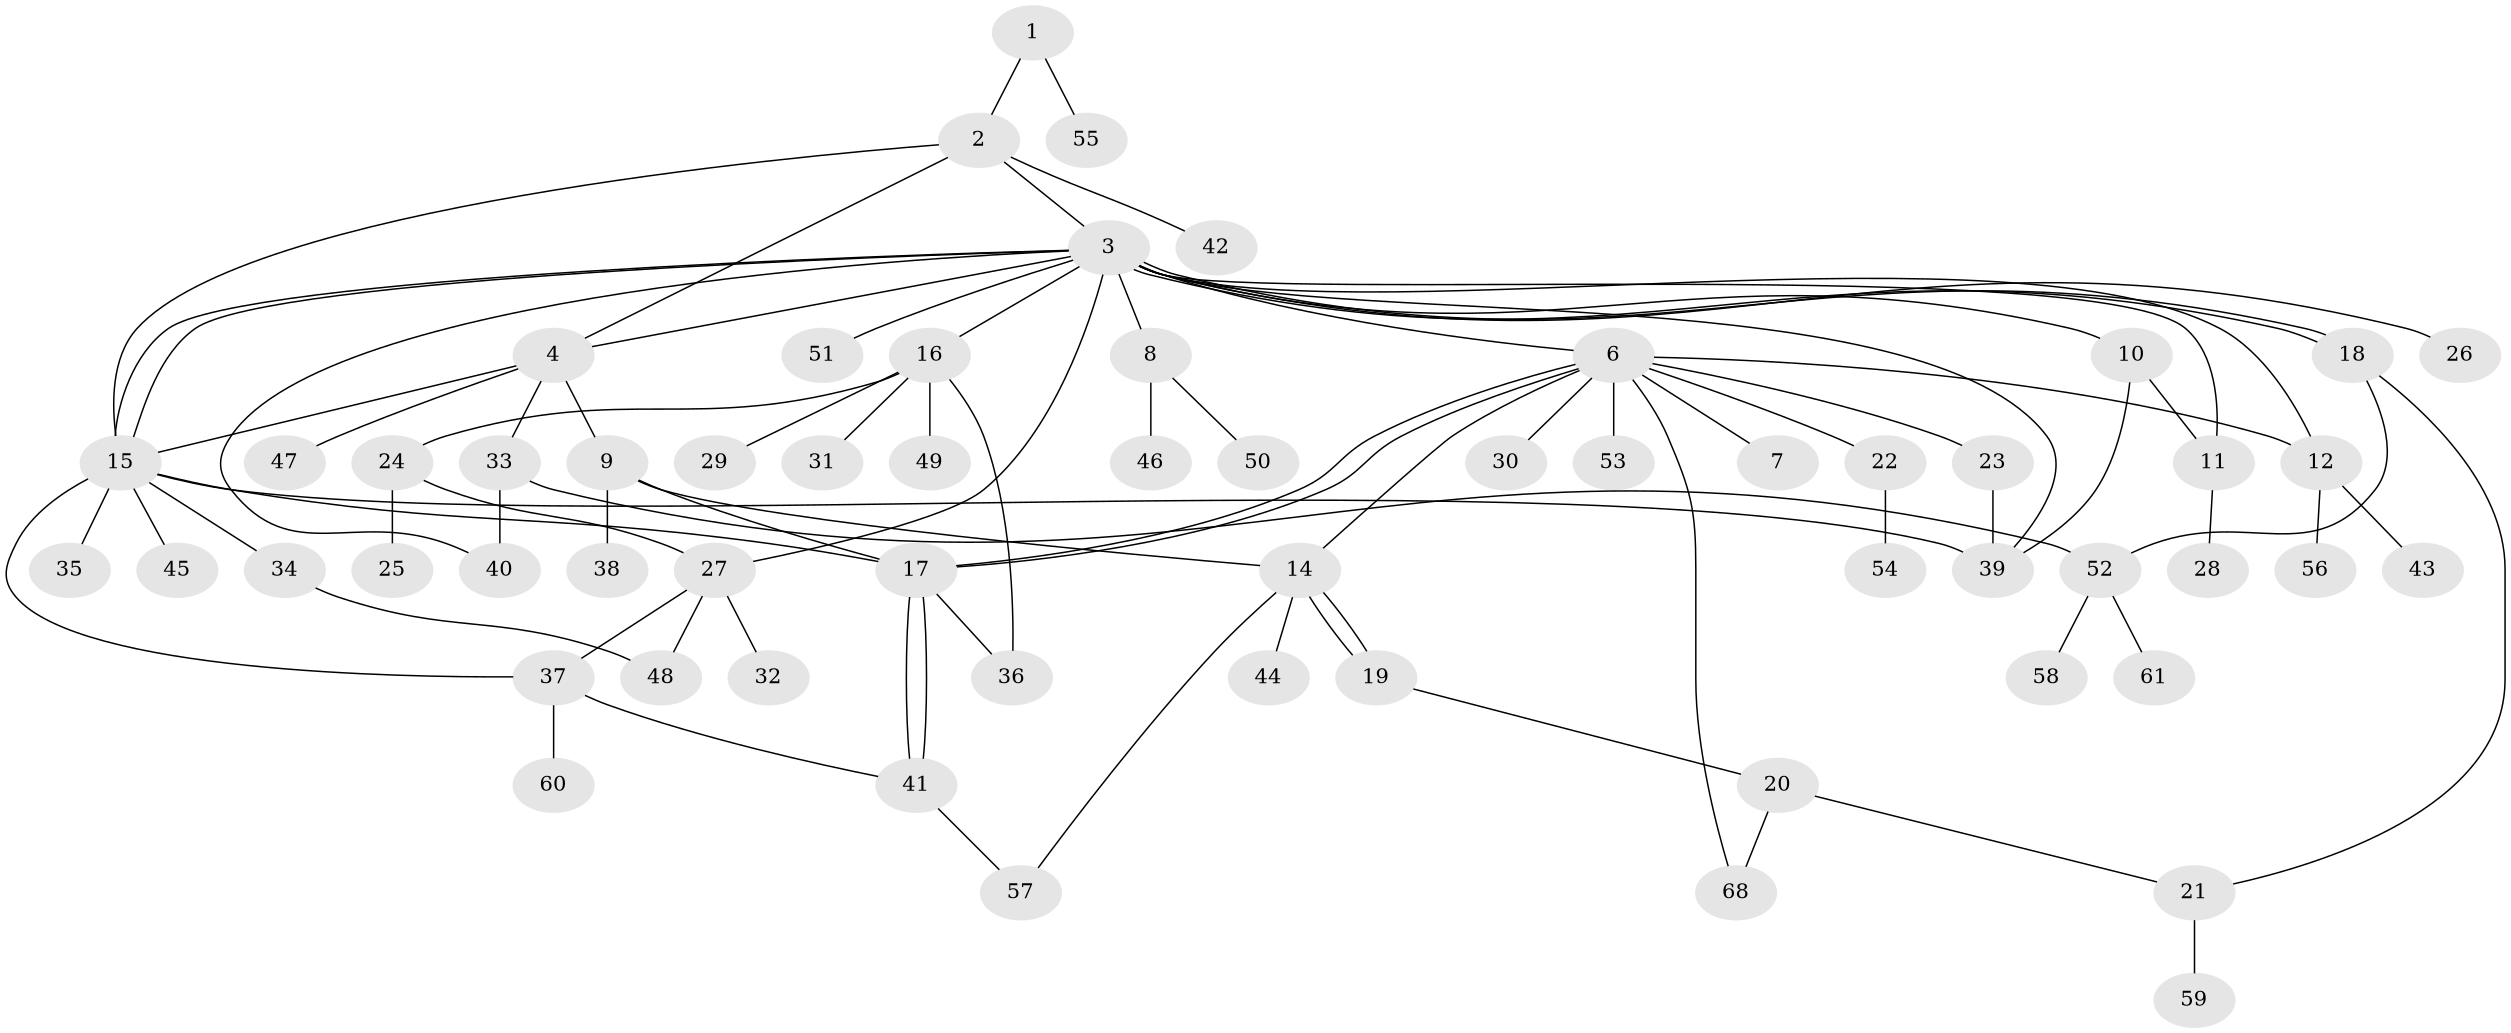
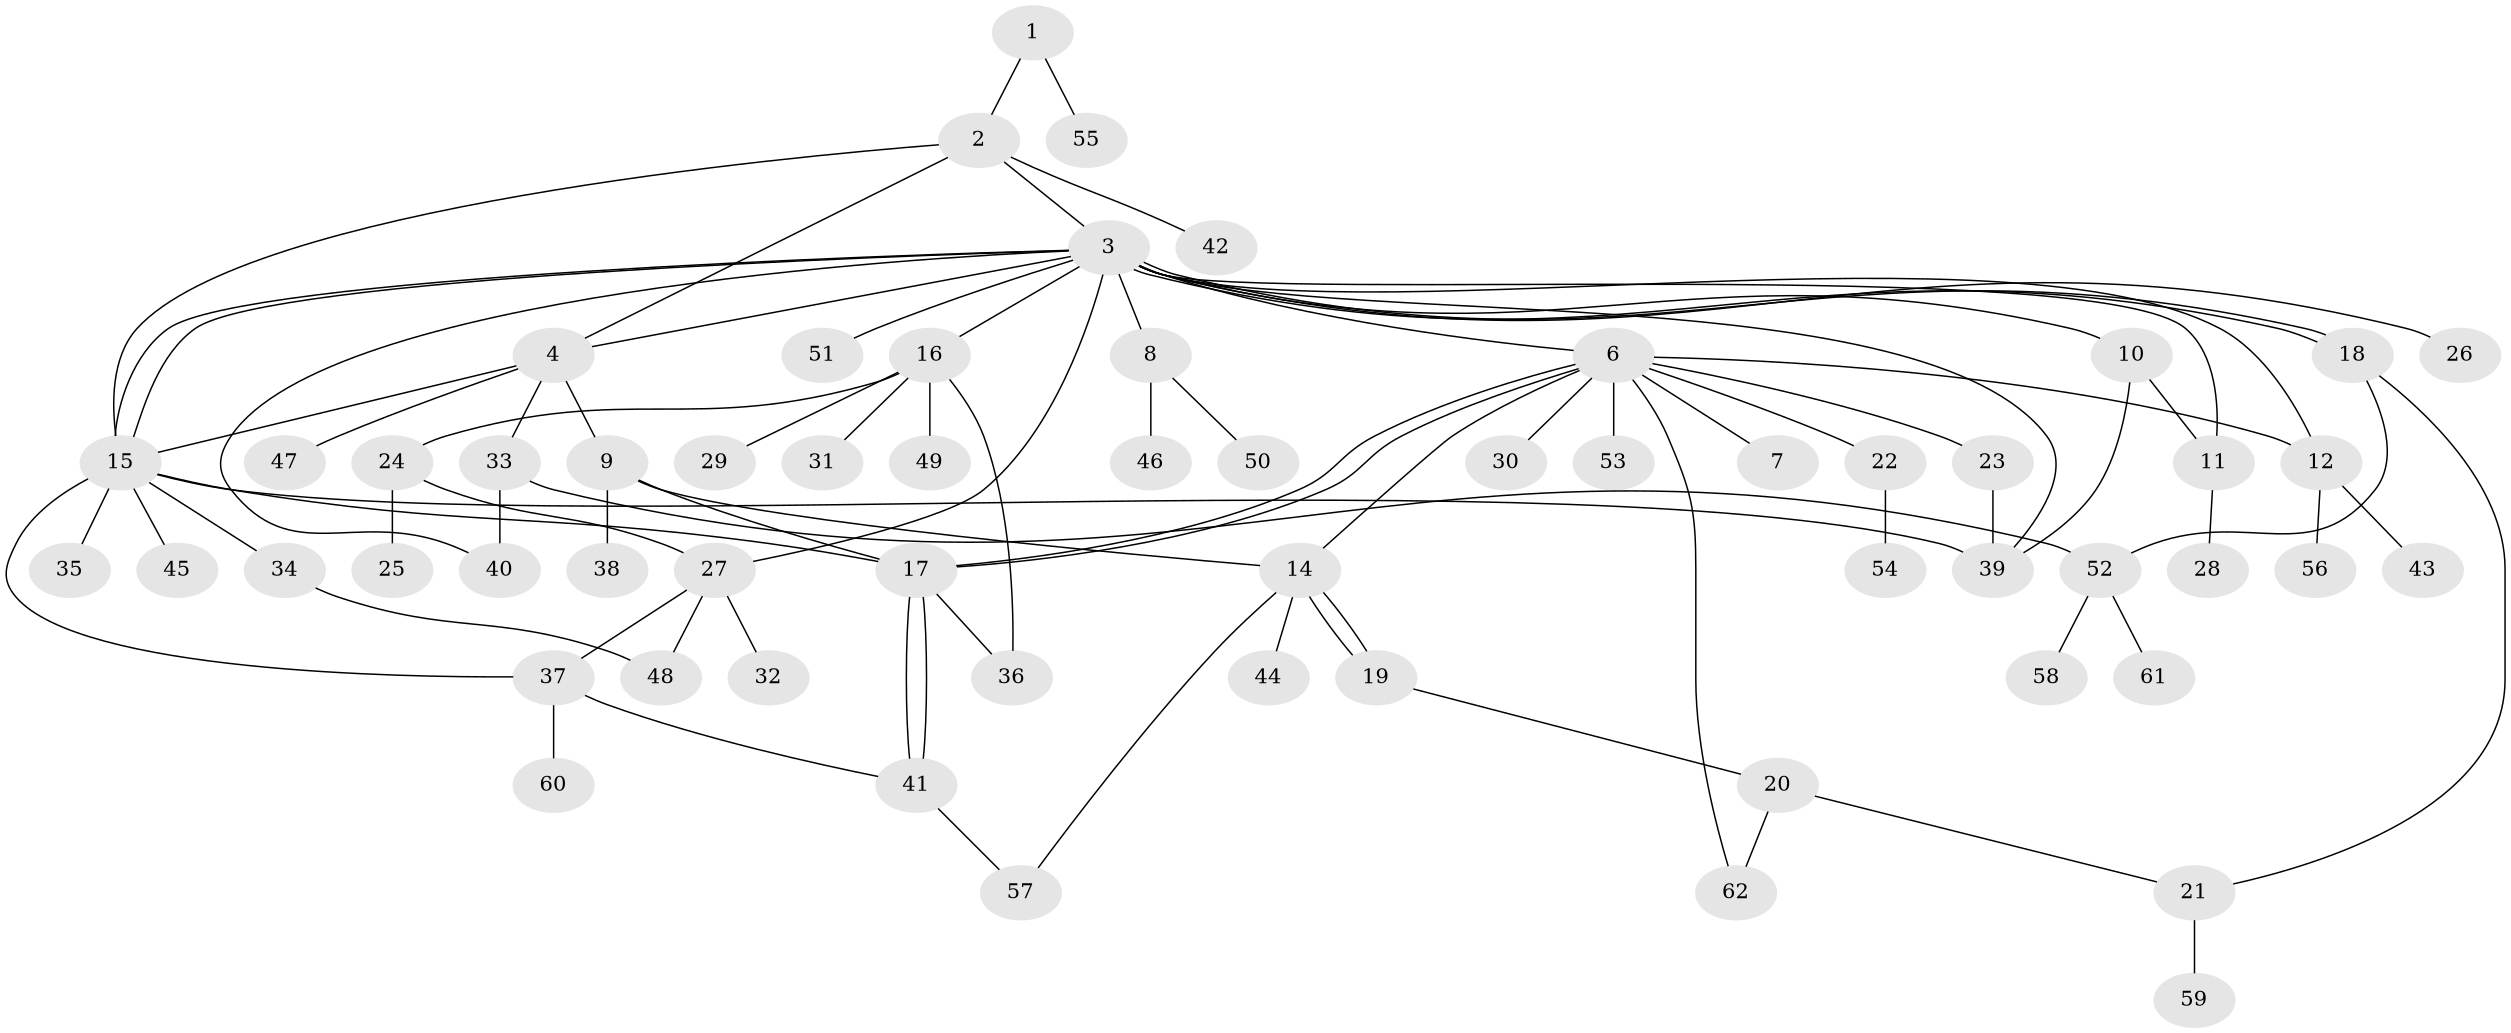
node "68": label "68" -> "62"
